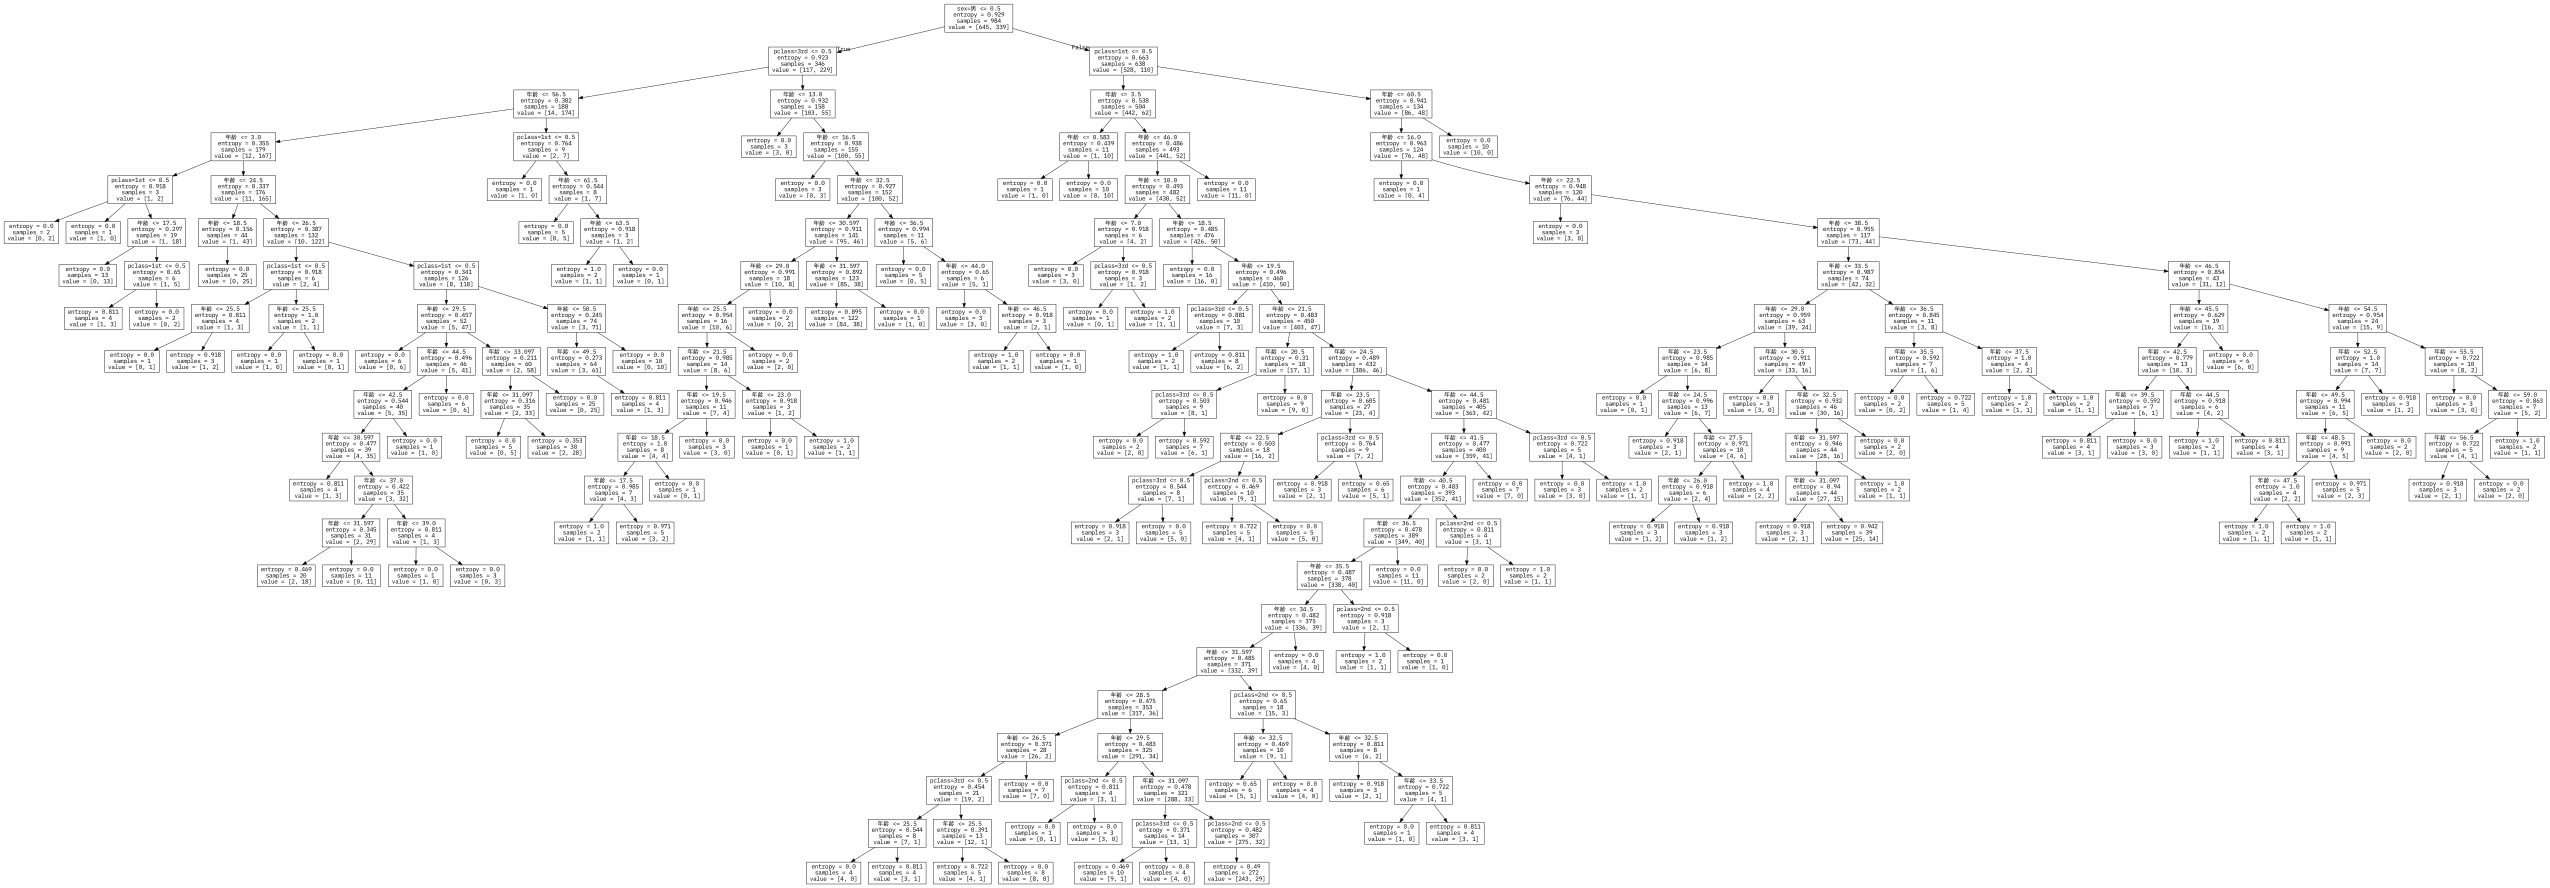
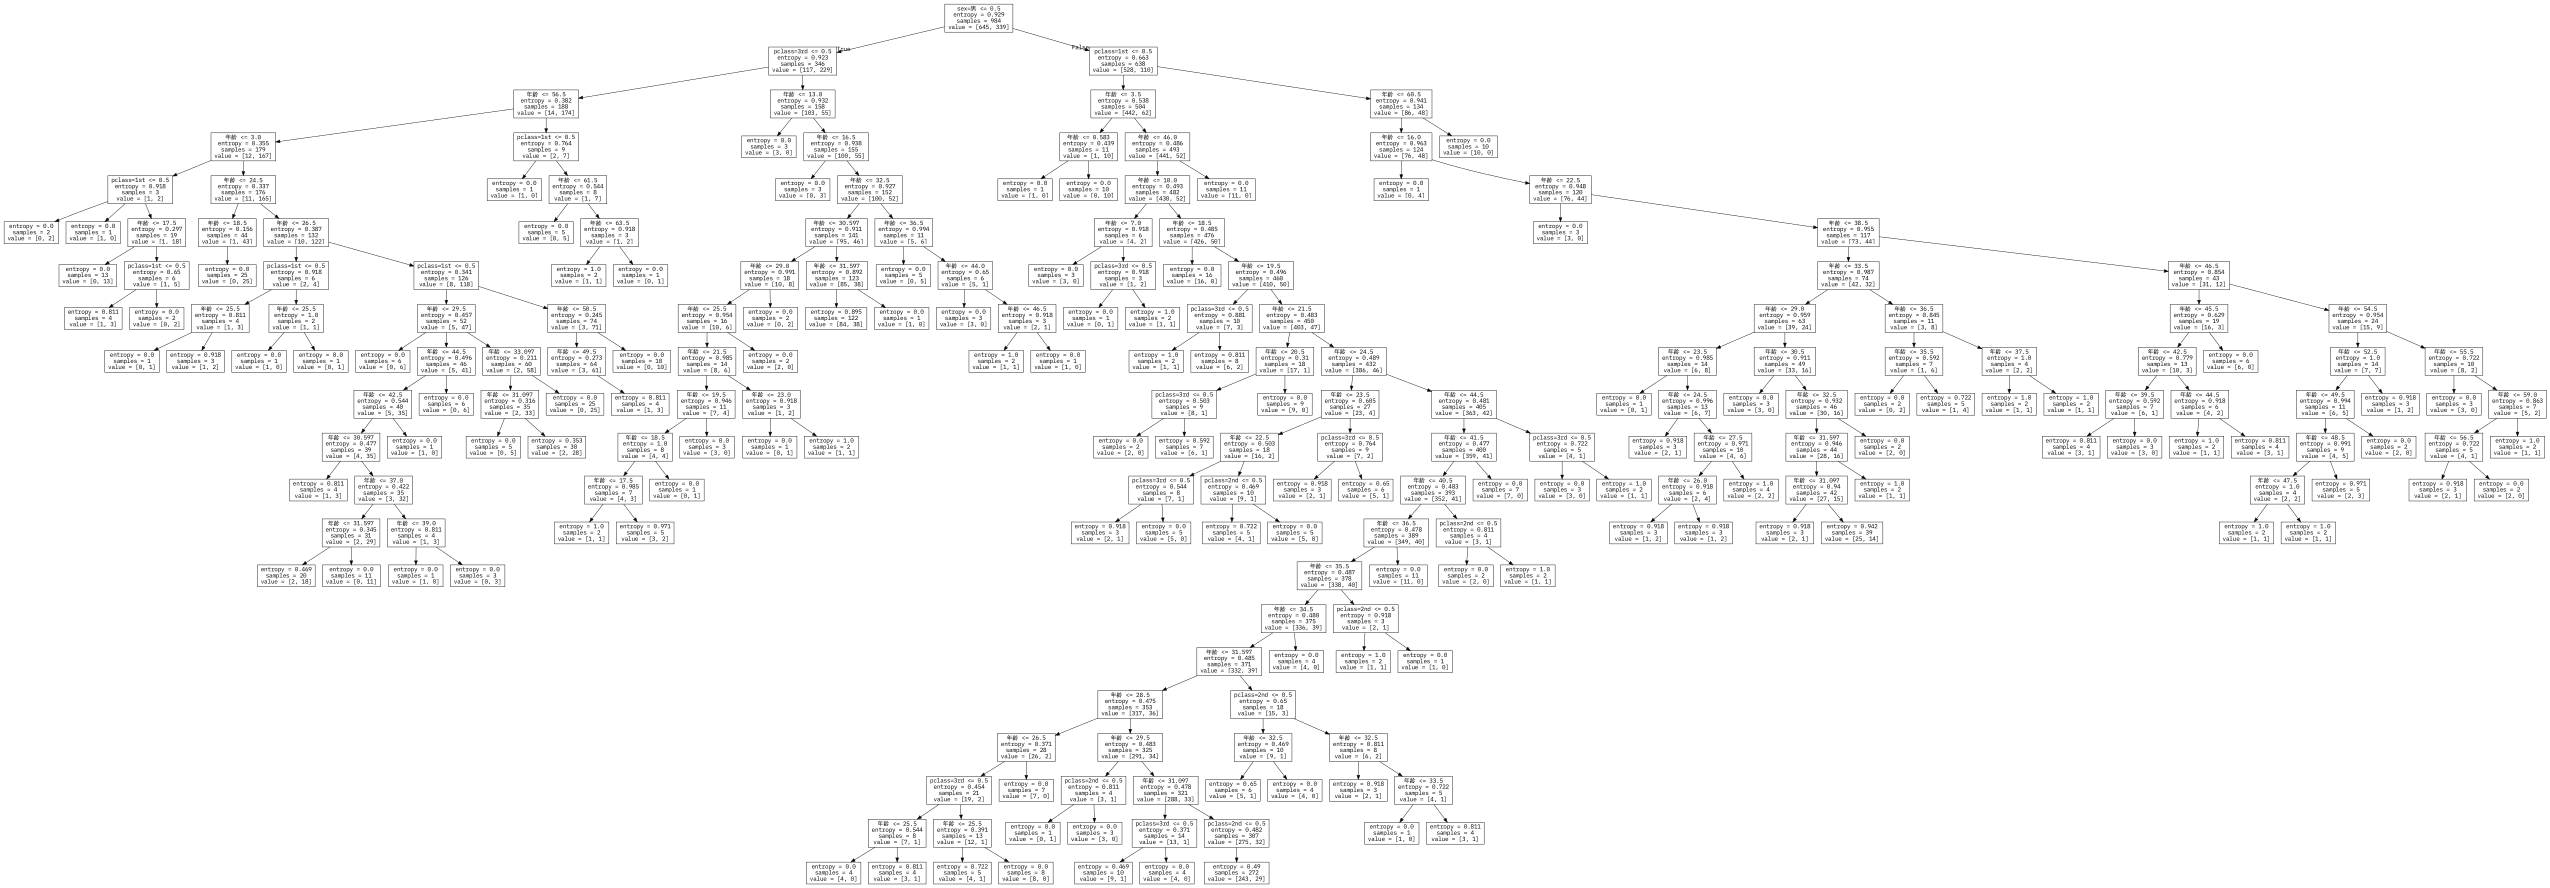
node "年龄 <= 31.097 entropy = 0.94 samples = 44 value = [27, 15]": label "年龄 <= 31.097 entropy = 0.94 samples = 44 value = [27, 15]" -> "年龄 <= 31.097 entropy = 0.94 samples = 42 value = [27, 15]"
node "年龄 <= 34.5 entropy = 0.482 samples = 375 value = [336, 39]": label "年龄 <= 34.5 entropy = 0.482 samples = 375 value = [336, 39]" -> "年龄 <= 34.5 entropy = 0.480 samples = 375 value = [336, 39]"
